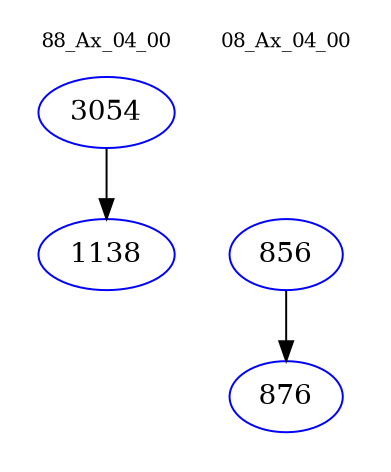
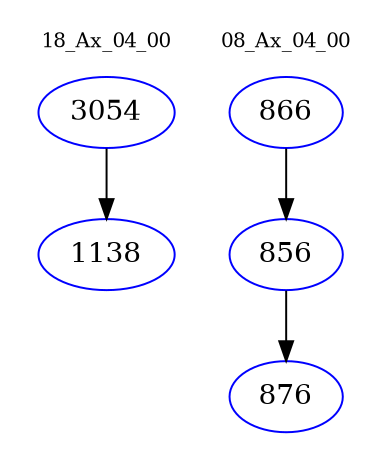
cluster "88_Ax_04_00": label "88_Ax_04_00" -> "18_Ax_04_00"
node "866": added
